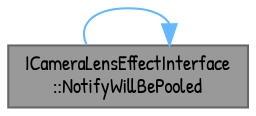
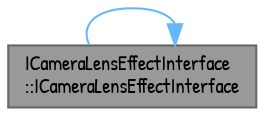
node "ICameraLensEffectInterface ::NotifyWillBePooled": label "ICameraLensEffectInterface ::NotifyWillBePooled" -> "ICameraLensEffectInterface ::ICameraLensEffectInterface"
